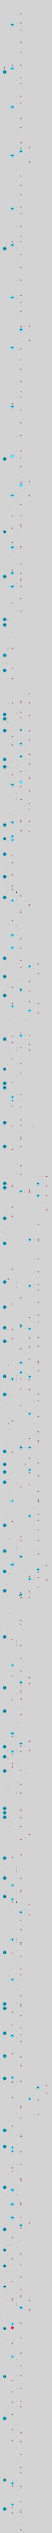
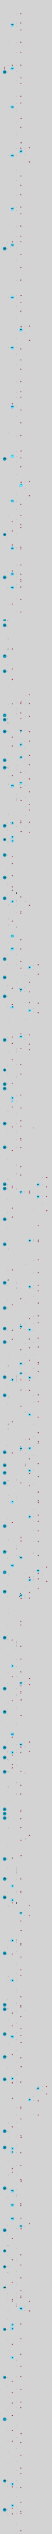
node "T1171": shape circle -> box
node "T821": fillcolor #ff3366 -> #66ddff
